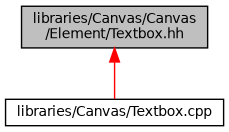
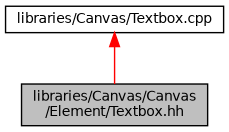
edge "libraries/Canvas/Textbox.cpp" -> "libraries/Canvas/Canvas /Element/Textbox.hh": reversed
